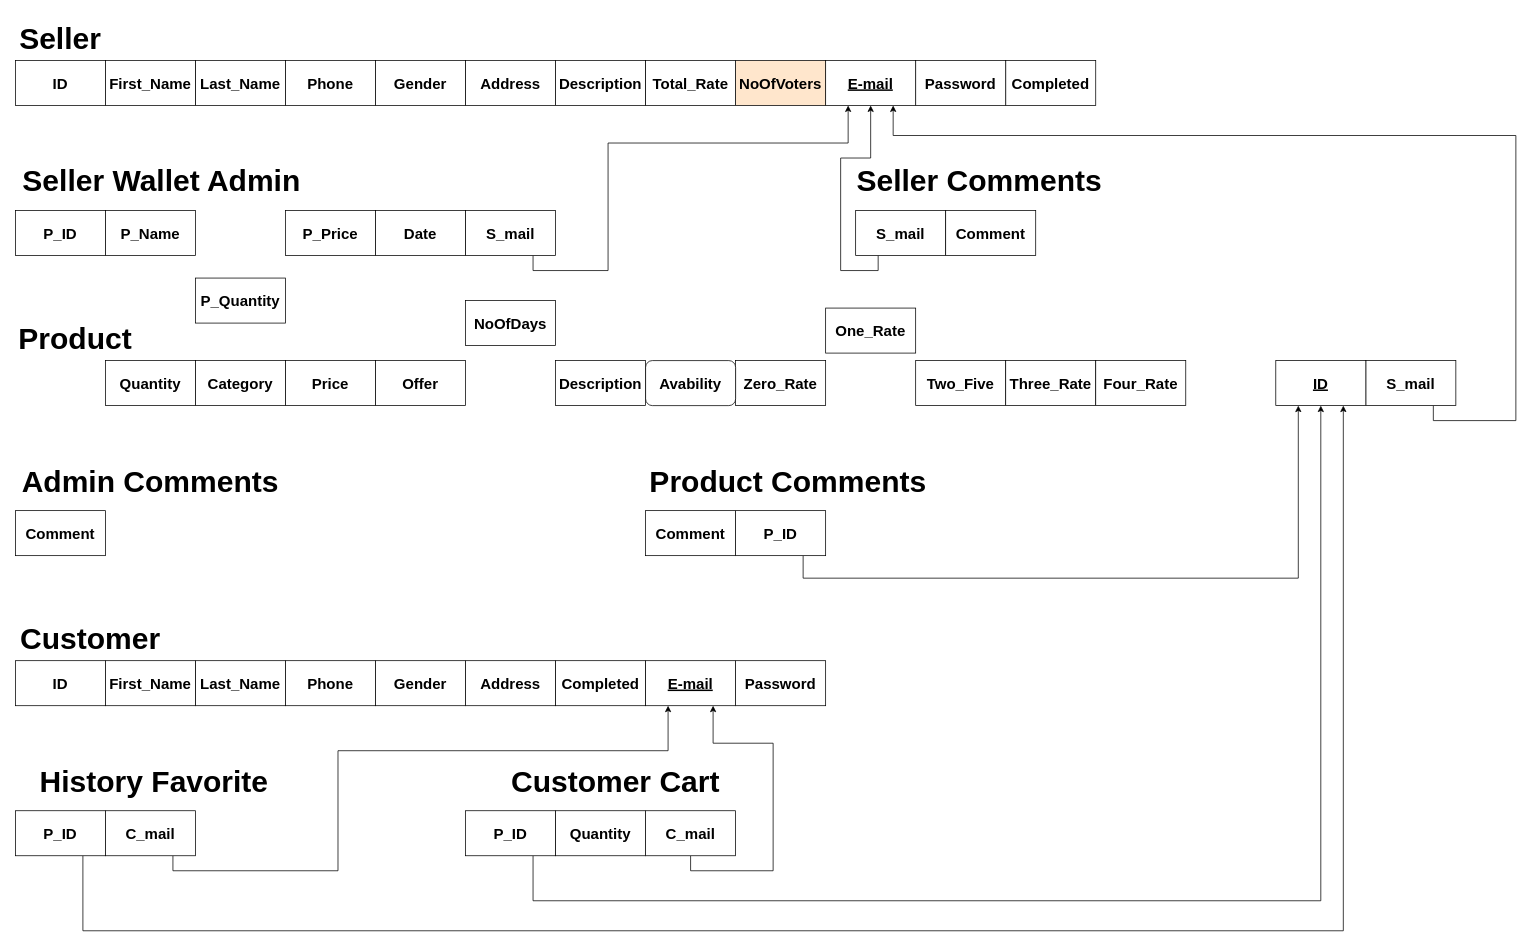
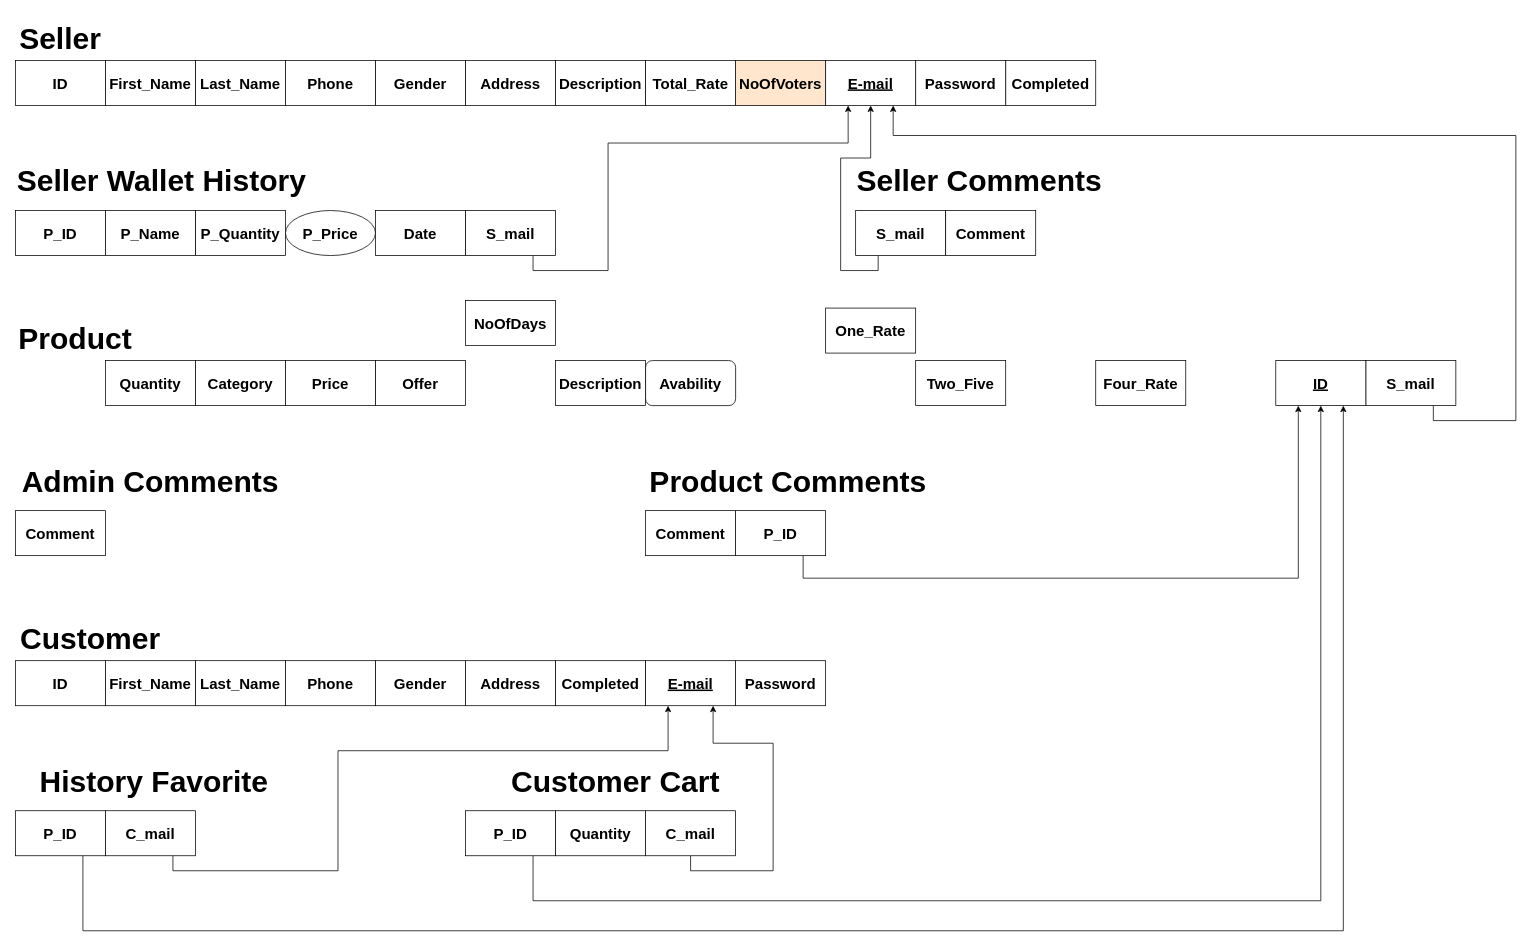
node "Seller Wallet Admin": label "Seller Wallet Admin" -> "Seller Wallet History"
node "P_Price": shape rectangle -> ellipse
node "P_Quantity": moved (240, 300) -> (240, 233)
node "Zero_Rate": removed
node "Three_Rate": removed
